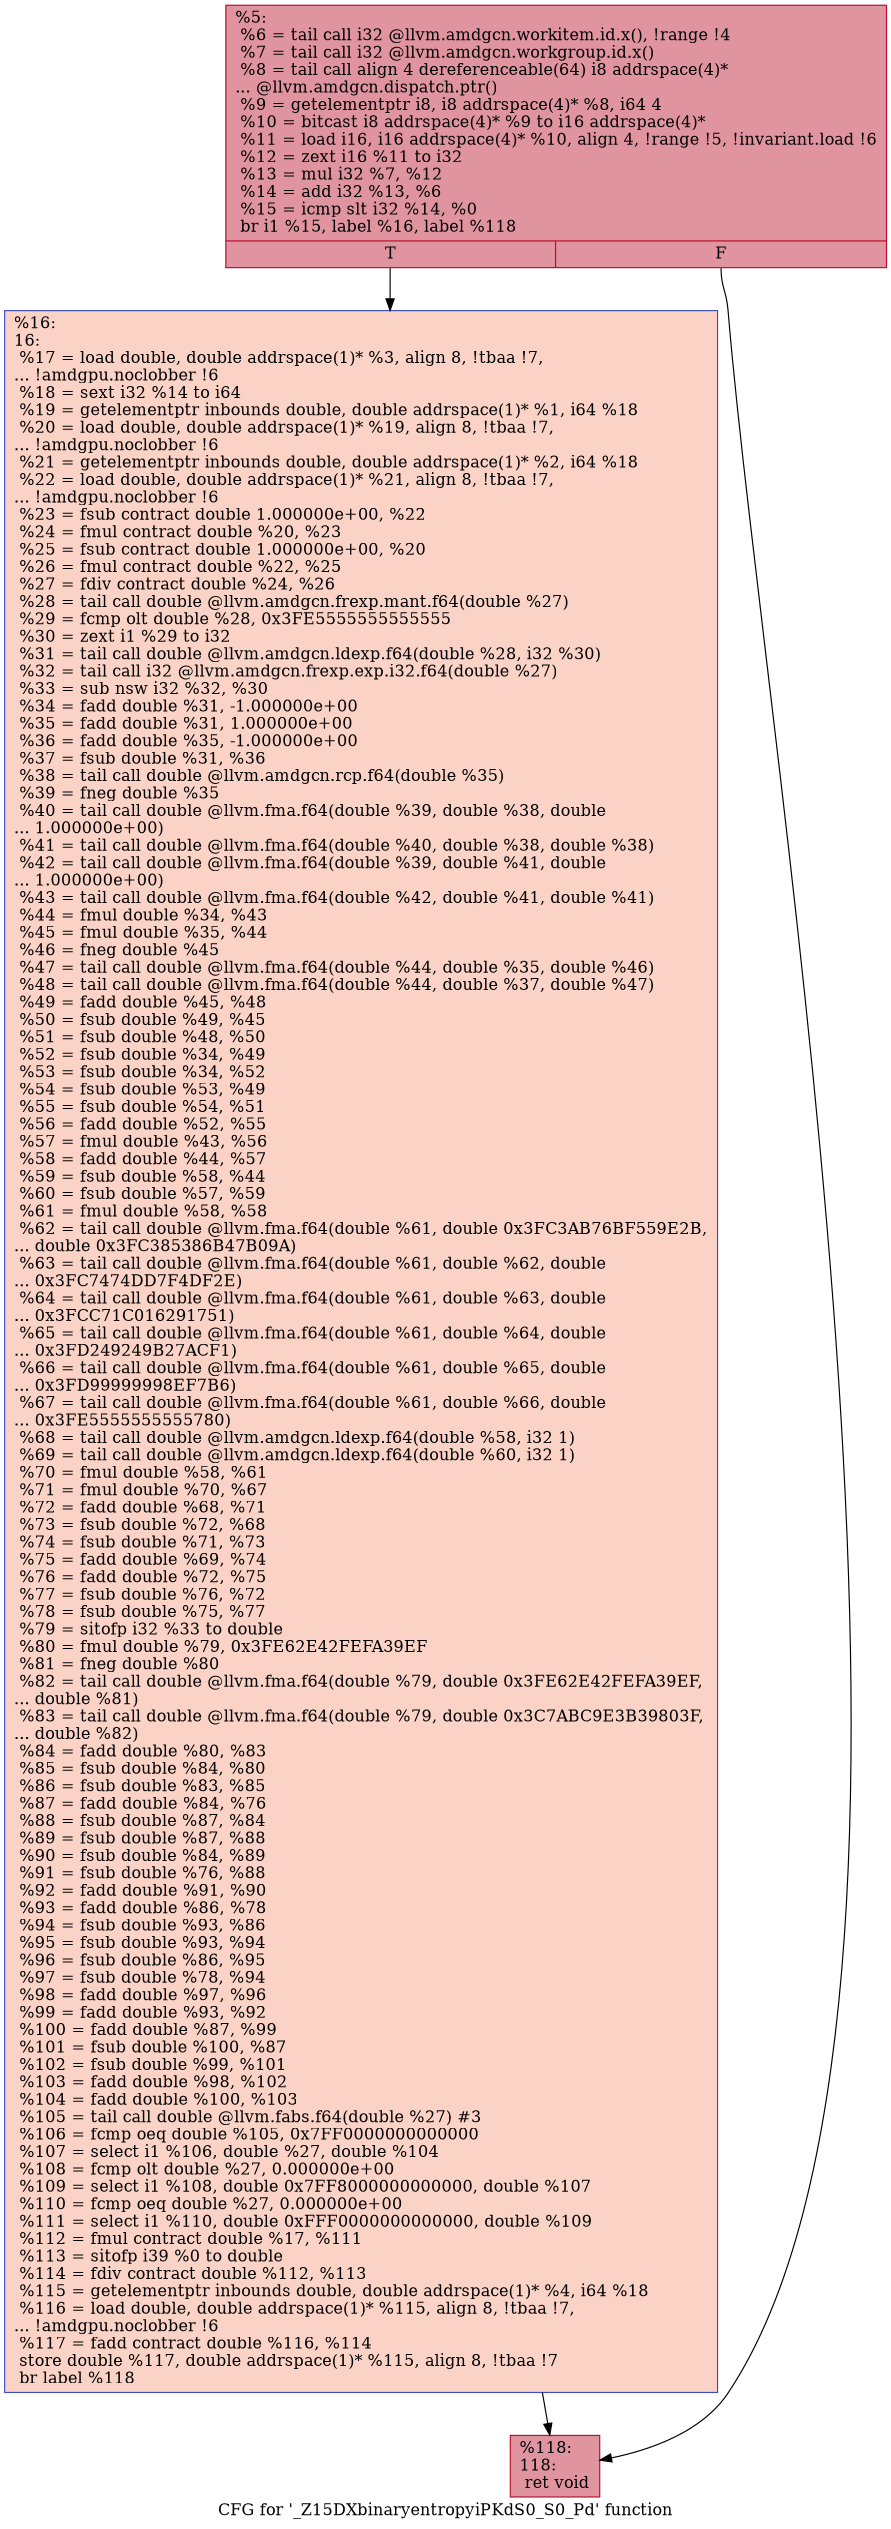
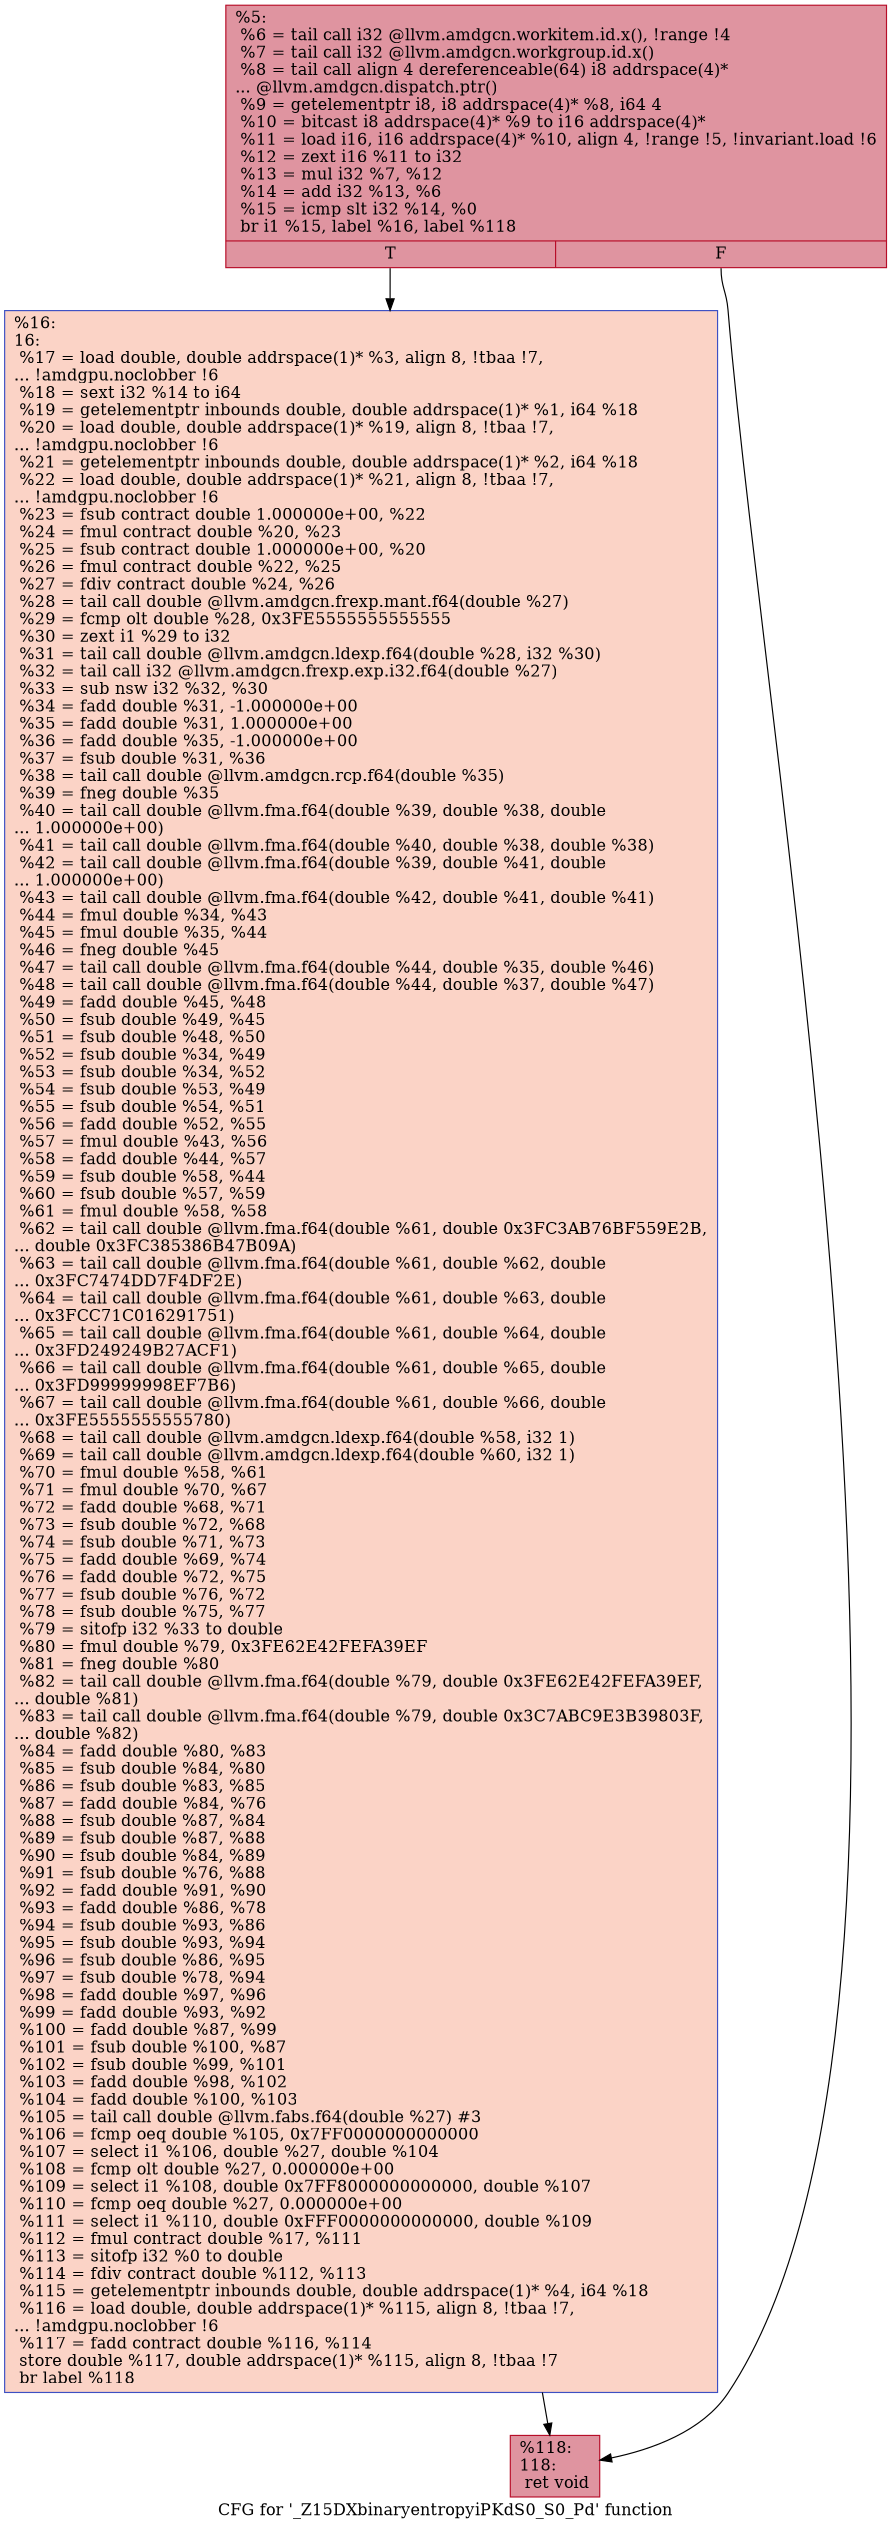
node "%16:": text "%113 = sitofp i39 %0 to double" -> "%113 = sitofp i32 %0 to double"
